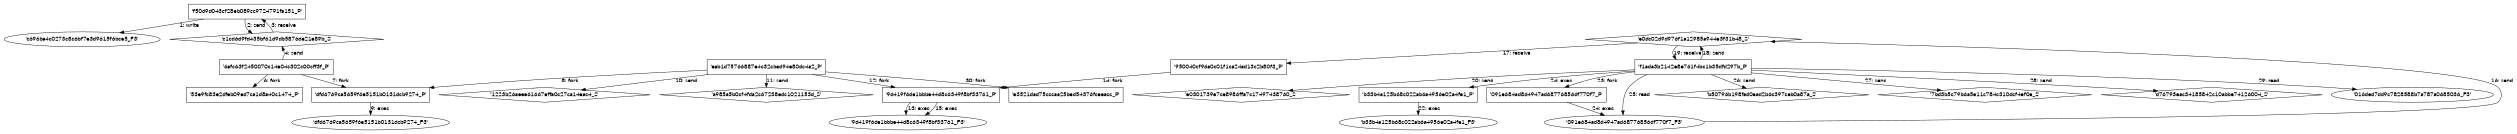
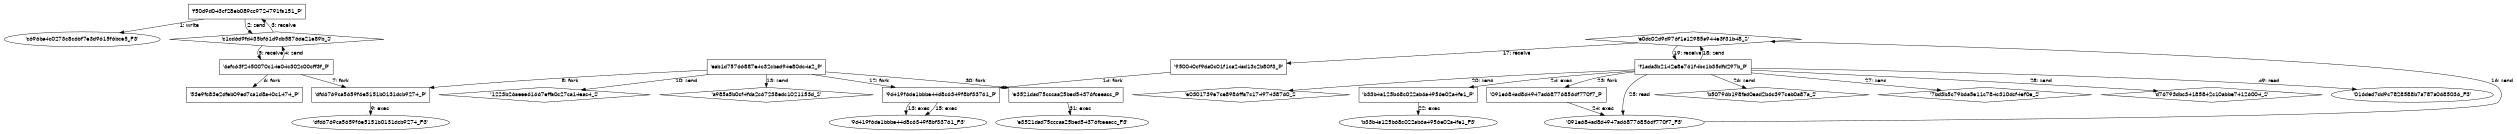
edge "'c1cd6d9fd435bf61d9db5876de21e89b_S'" -> "'6afc63f2450070c14e04c302c00cff3f_P'": added, label "5: receive"
edge "'eab1d75766887e4c32cbad94e80dc4a2_P'" -> "'a985a5b0cf4fda2c67238edc1021153d_S'": label "11: send" -> "13: send"
edge "'f1ada3b2142e8e761f4bc1b35dfd297b_P'" -> "'016ded7dd9c7828588b7a787a0685036_F3'": label "29: read" -> "49: read"
node "'d76793eac34185842c10abbe74126004_S'": label "'d76793eac34185842c10abbe74126004_S'" -> "'d76793dbc34185842c10abbe74126004_S'"
node "'e3521dad75cccaa25bed54376fceeacc_F3'": added
